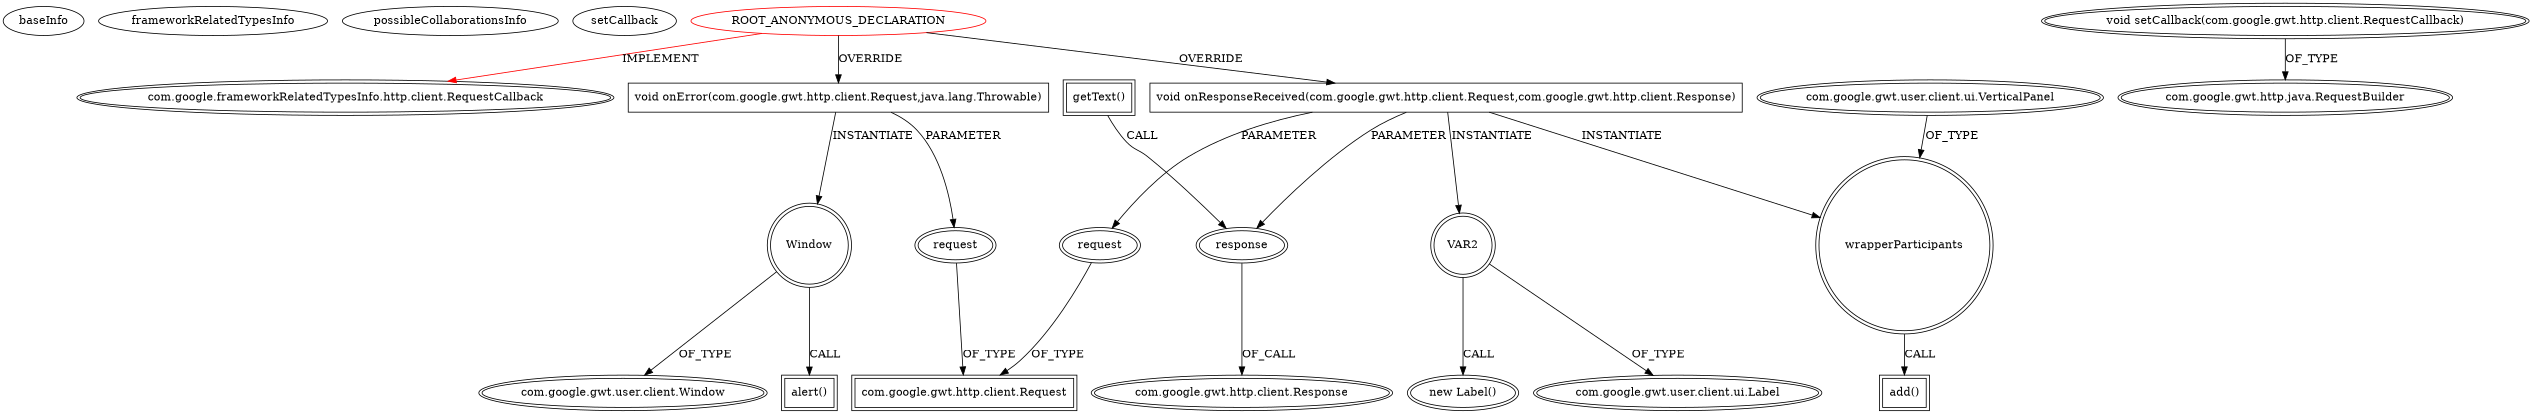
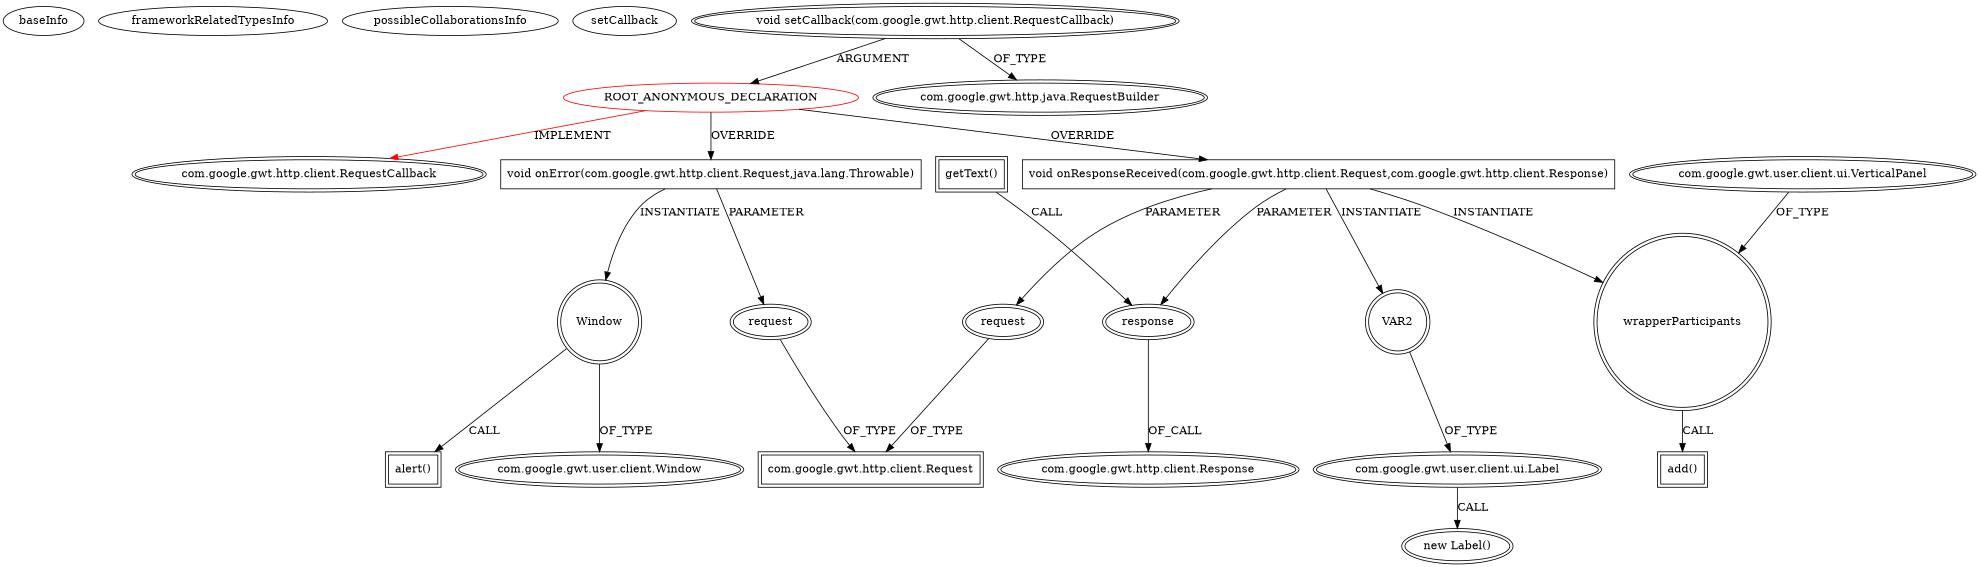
edge "void setCallback(com.google.gwt.http.client.RequestCallback)" -> "ROOT_ANONYMOUS_DECLARATION": added, label "ARGUMENT"
node "com.google.frameworkRelatedTypesInfo.http.client.RequestCallback": label "com.google.frameworkRelatedTypesInfo.http.client.RequestCallback" -> "com.google.gwt.http.client.RequestCallback"
edge "VAR2" -> "new Label()": now "com.google.gwt.user.client.ui.Label" -> "new Label()"
